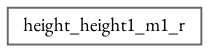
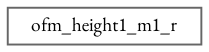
node "height_height1_m1_r": label "height_height1_m1_r" -> "ofm_height1_m1_r"
